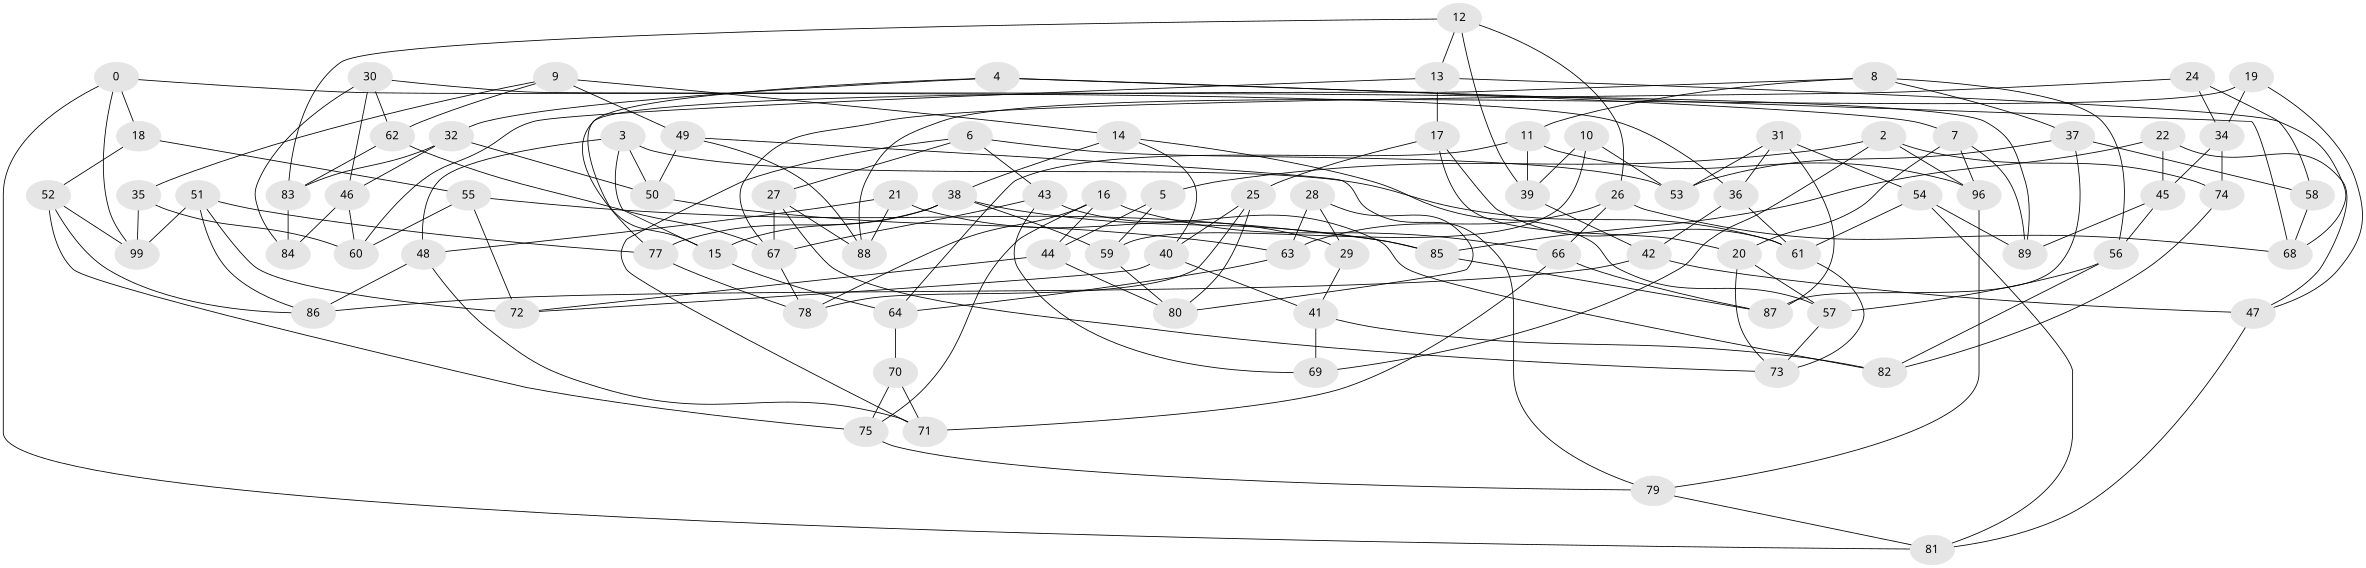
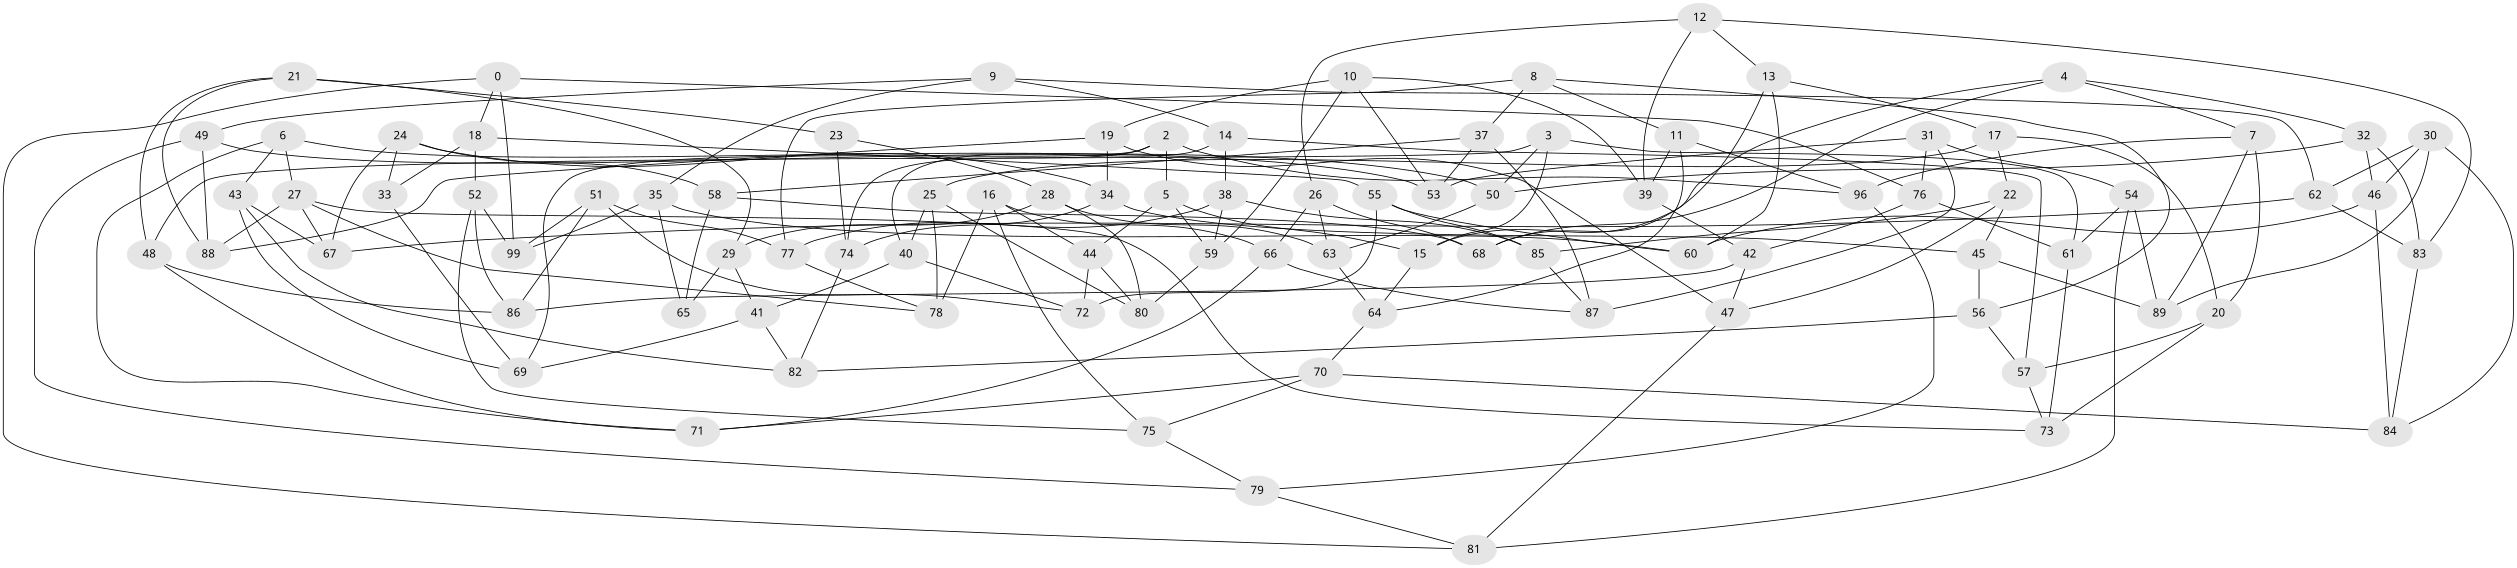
edge "10" -- "19": added
node "23": added
node "33": added
node "36": label "36" -> "76"
edge "38" -- "15": now "5" -- "15"
edge "17" -- "61": now "17" -- "22"
edge "67" -- "78": now "27" -- "78"
node "65": added
edge "70" -- "84": added
